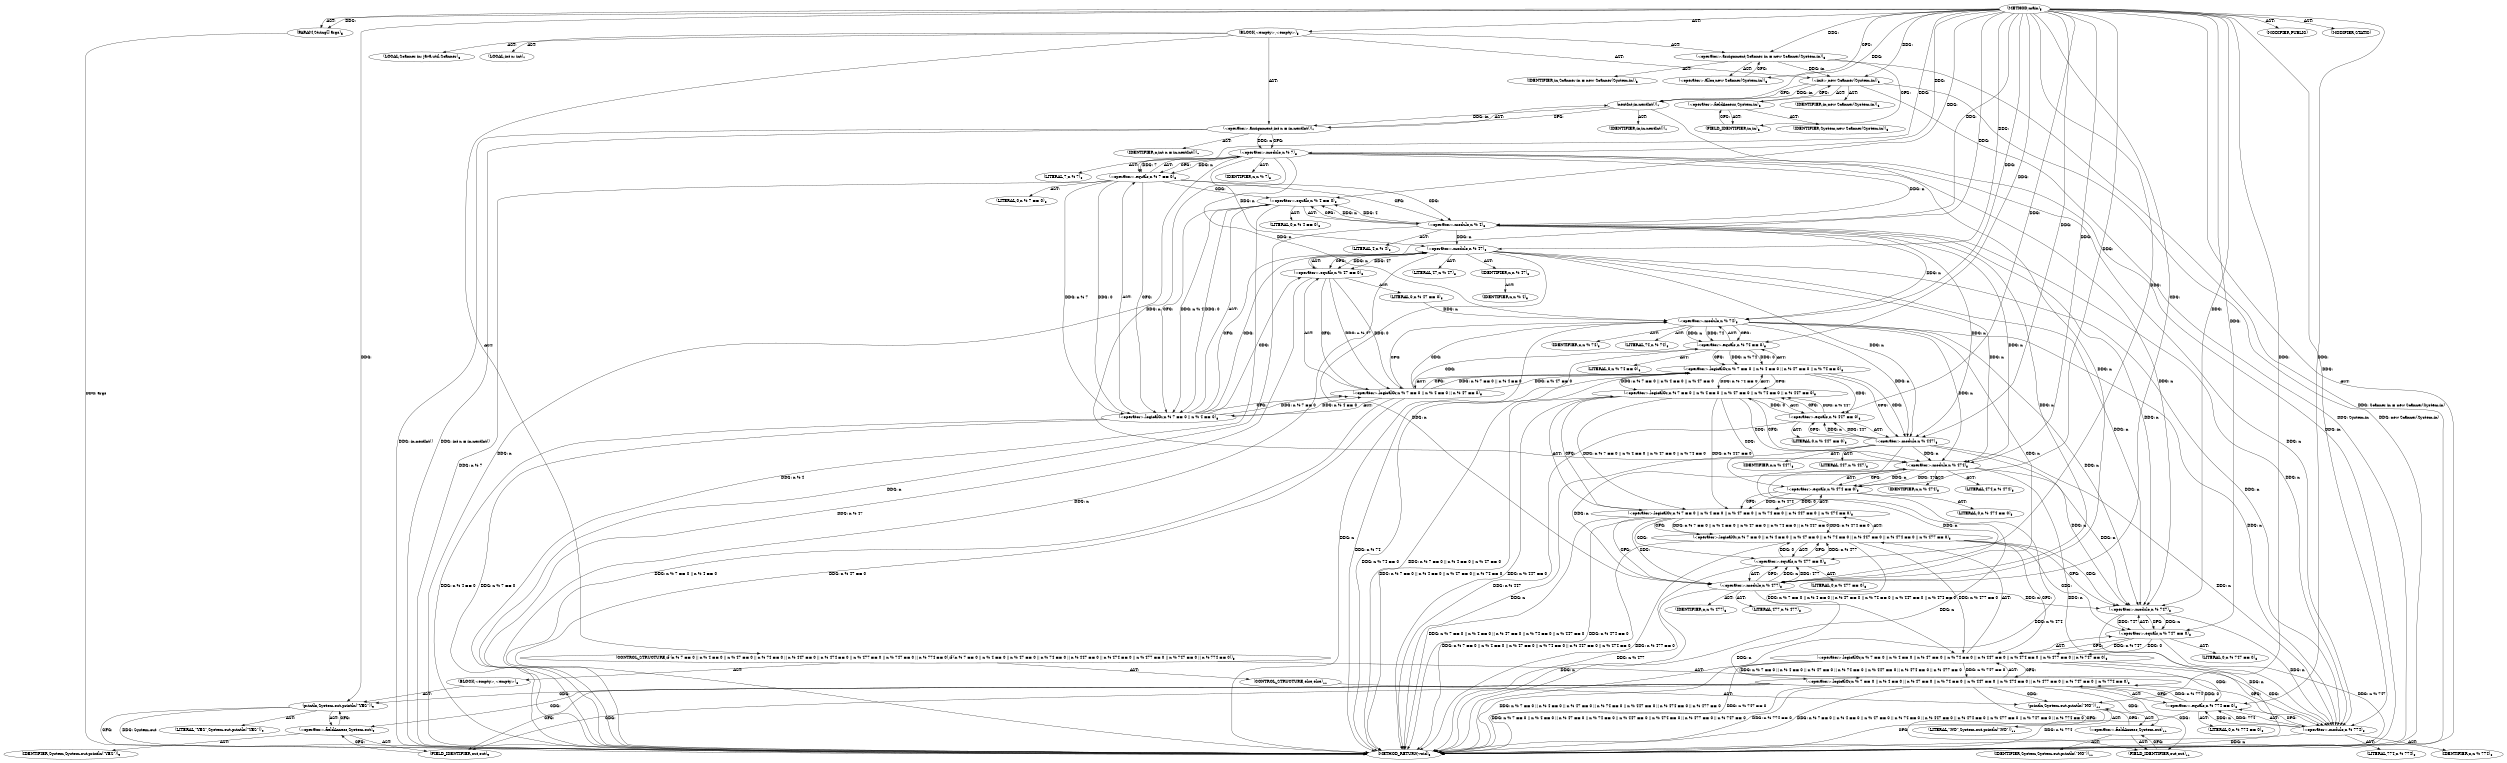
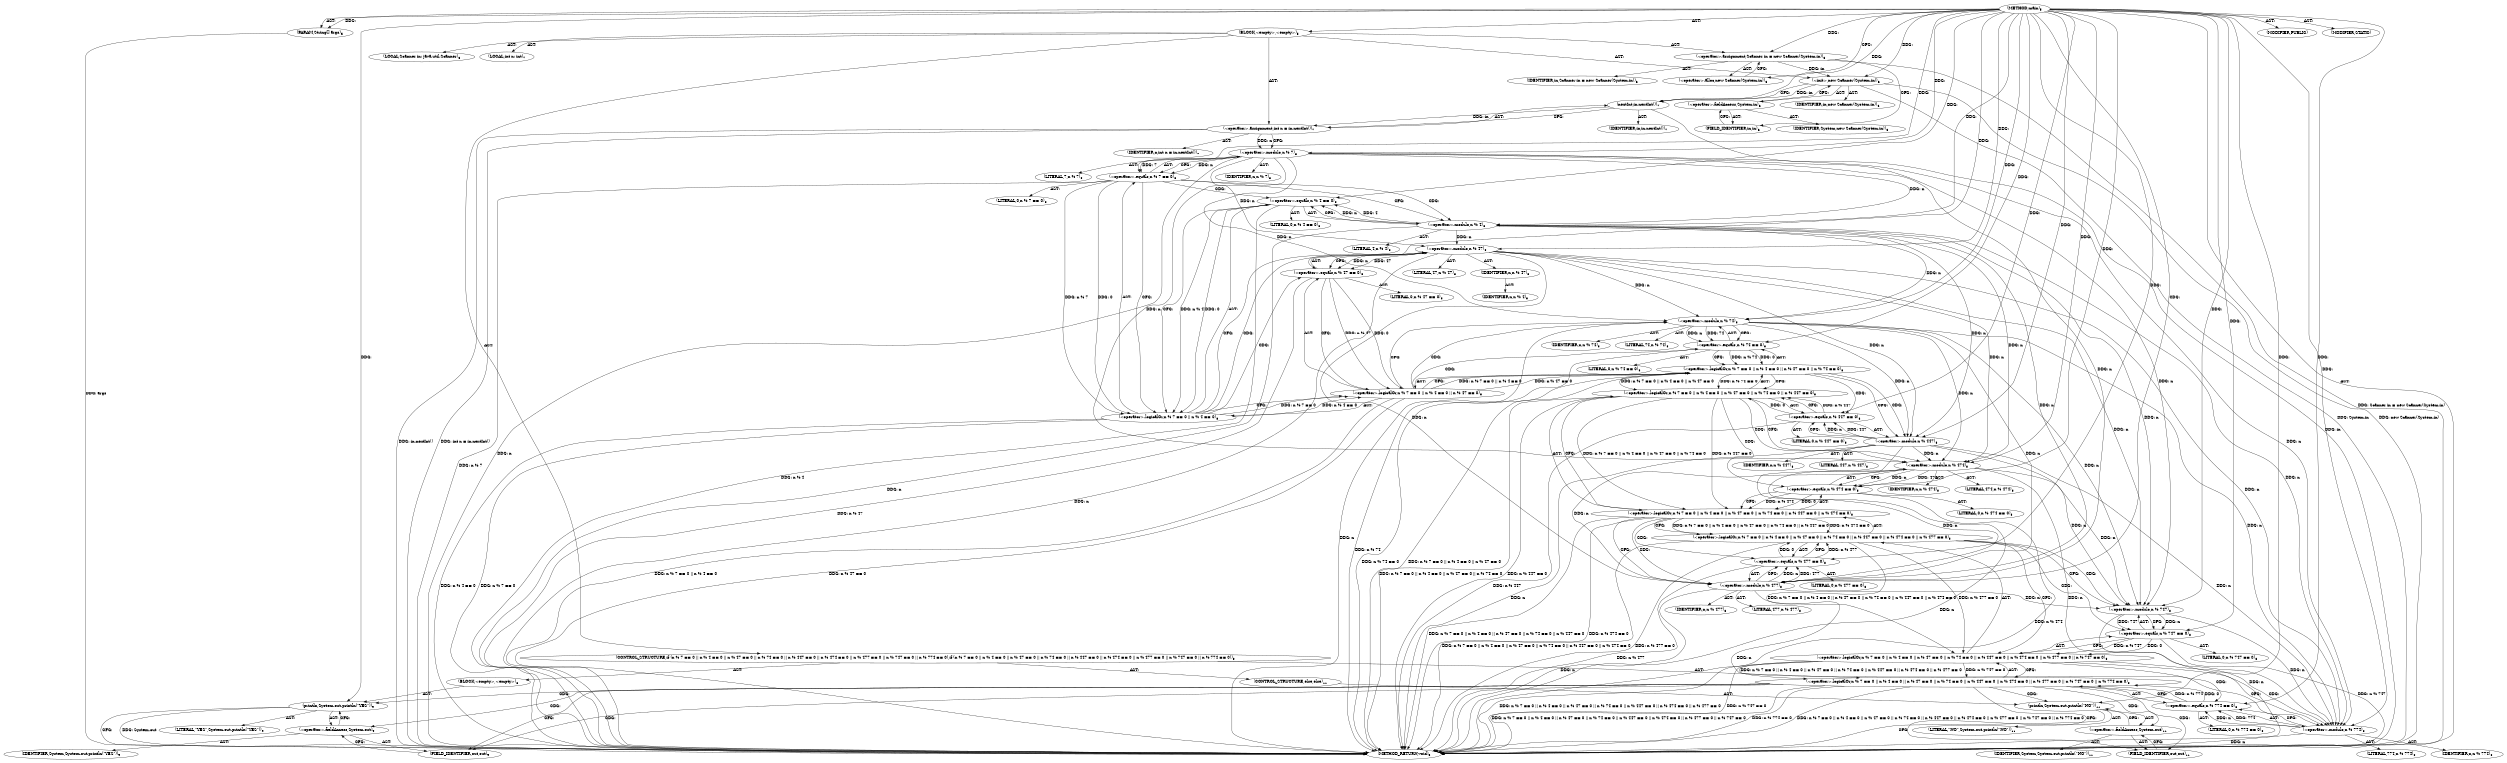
edge "(LITERAL,0,n % 47 == 0)" -> "(<operator>.modulo,n % 74)": now "(<operator>.modulo,n % 47)" -> "(<operator>.modulo,n % 74)"
edge "(<operator>.modulo,n % 74)" -> "(<operator>.modulo,n % 477)": label "CDG: n" -> "DDG: n"
edge "(<operator>.equals,n % 774 == 0)" -> "(METHOD_RETURN,void)": removed, label "DDG: n % 774"
